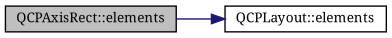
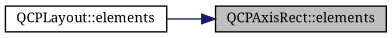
edge "QCPAxisRect::elements" -> "QCPLayout::elements": reversed
